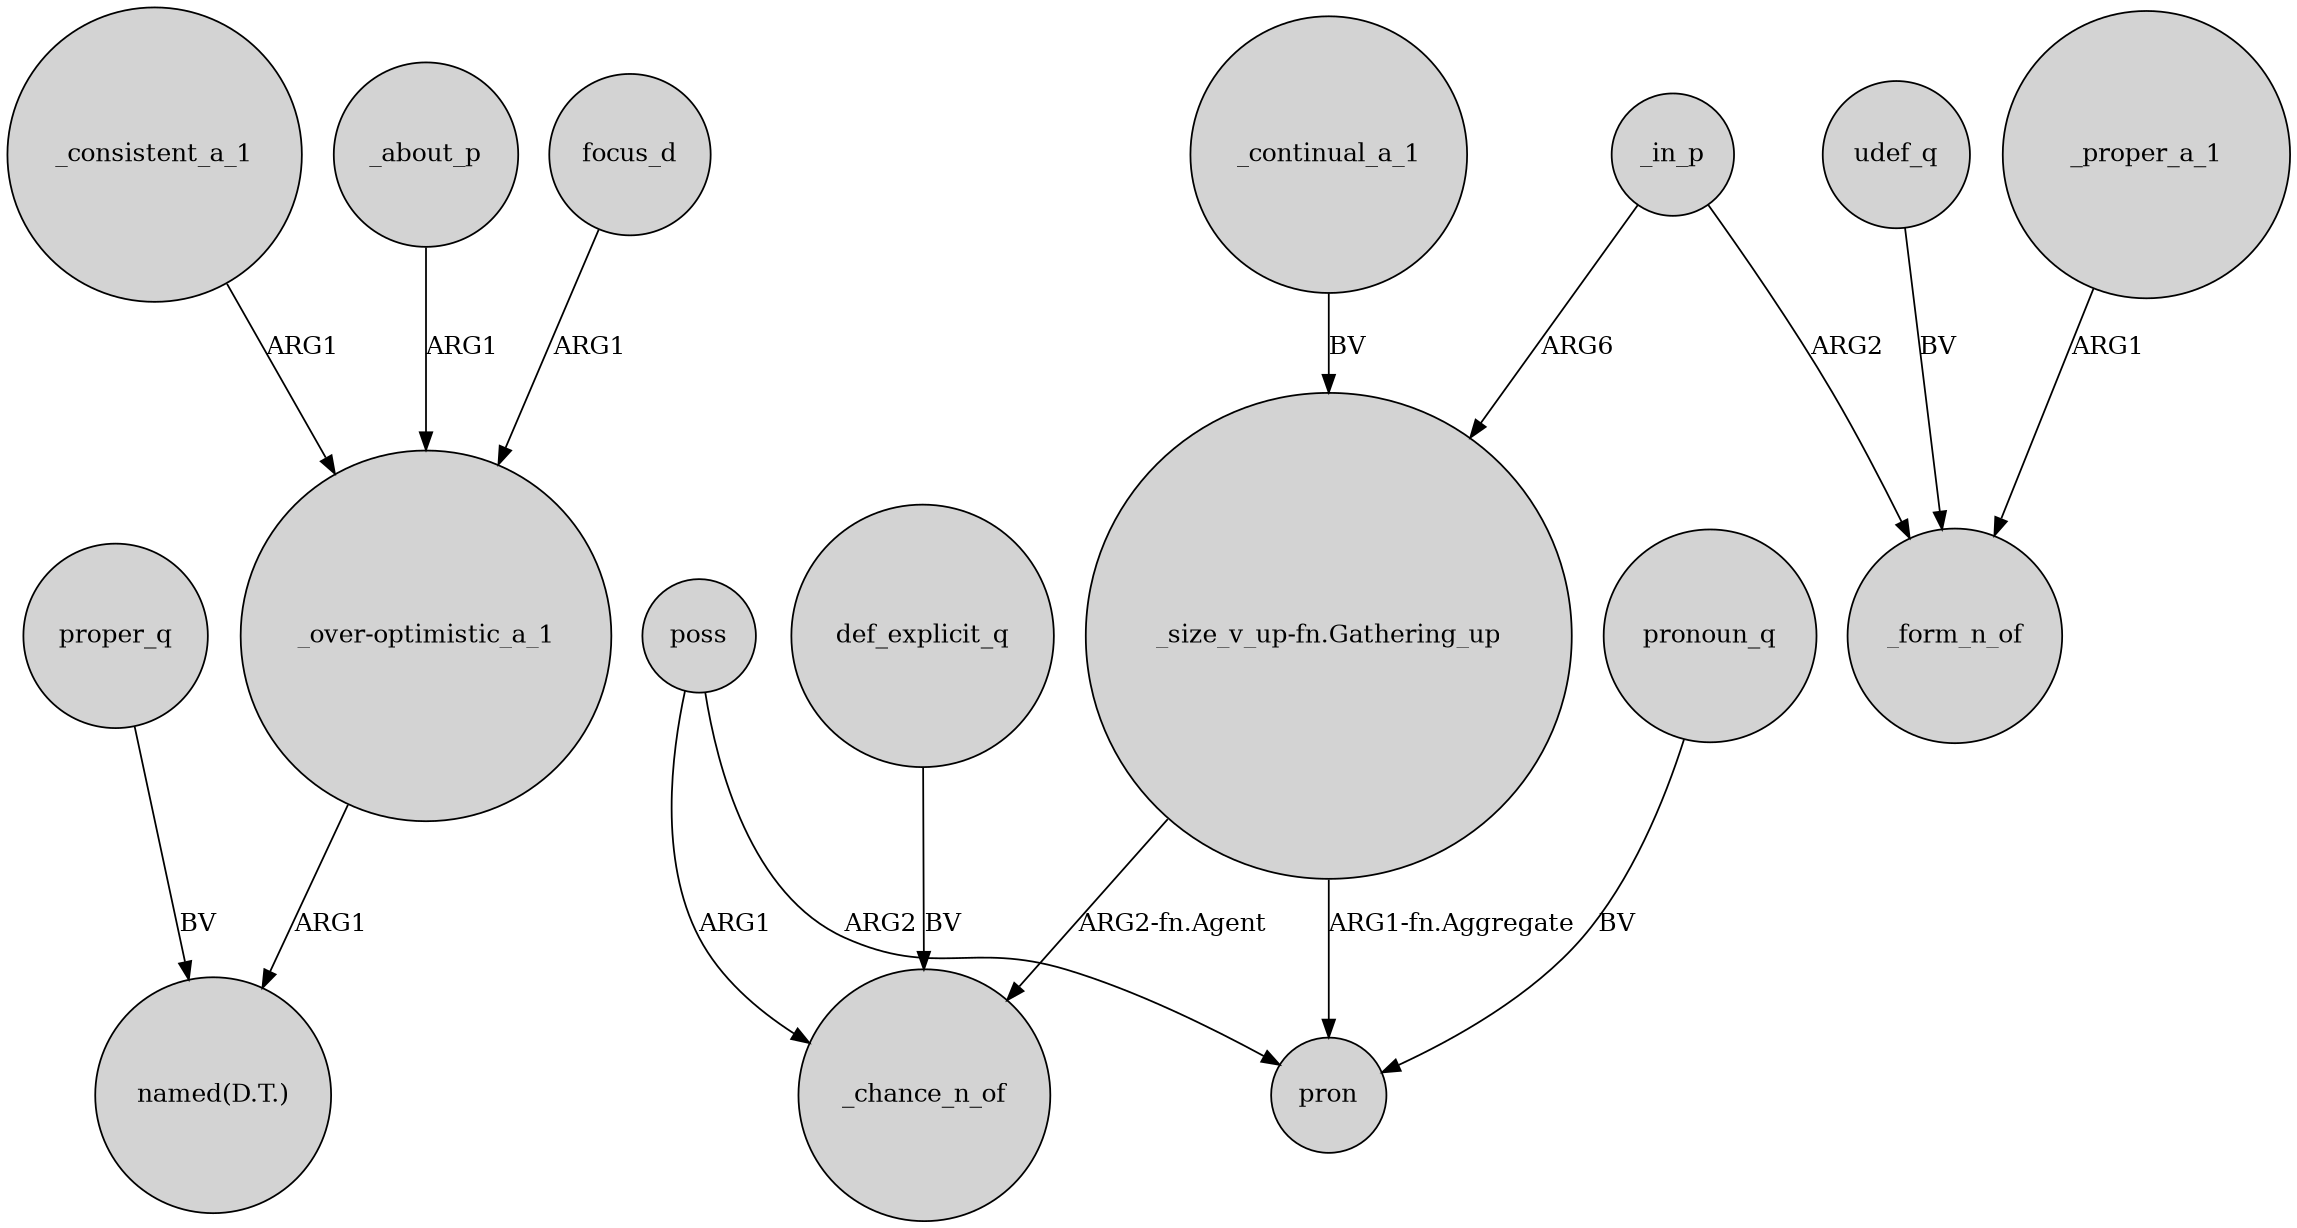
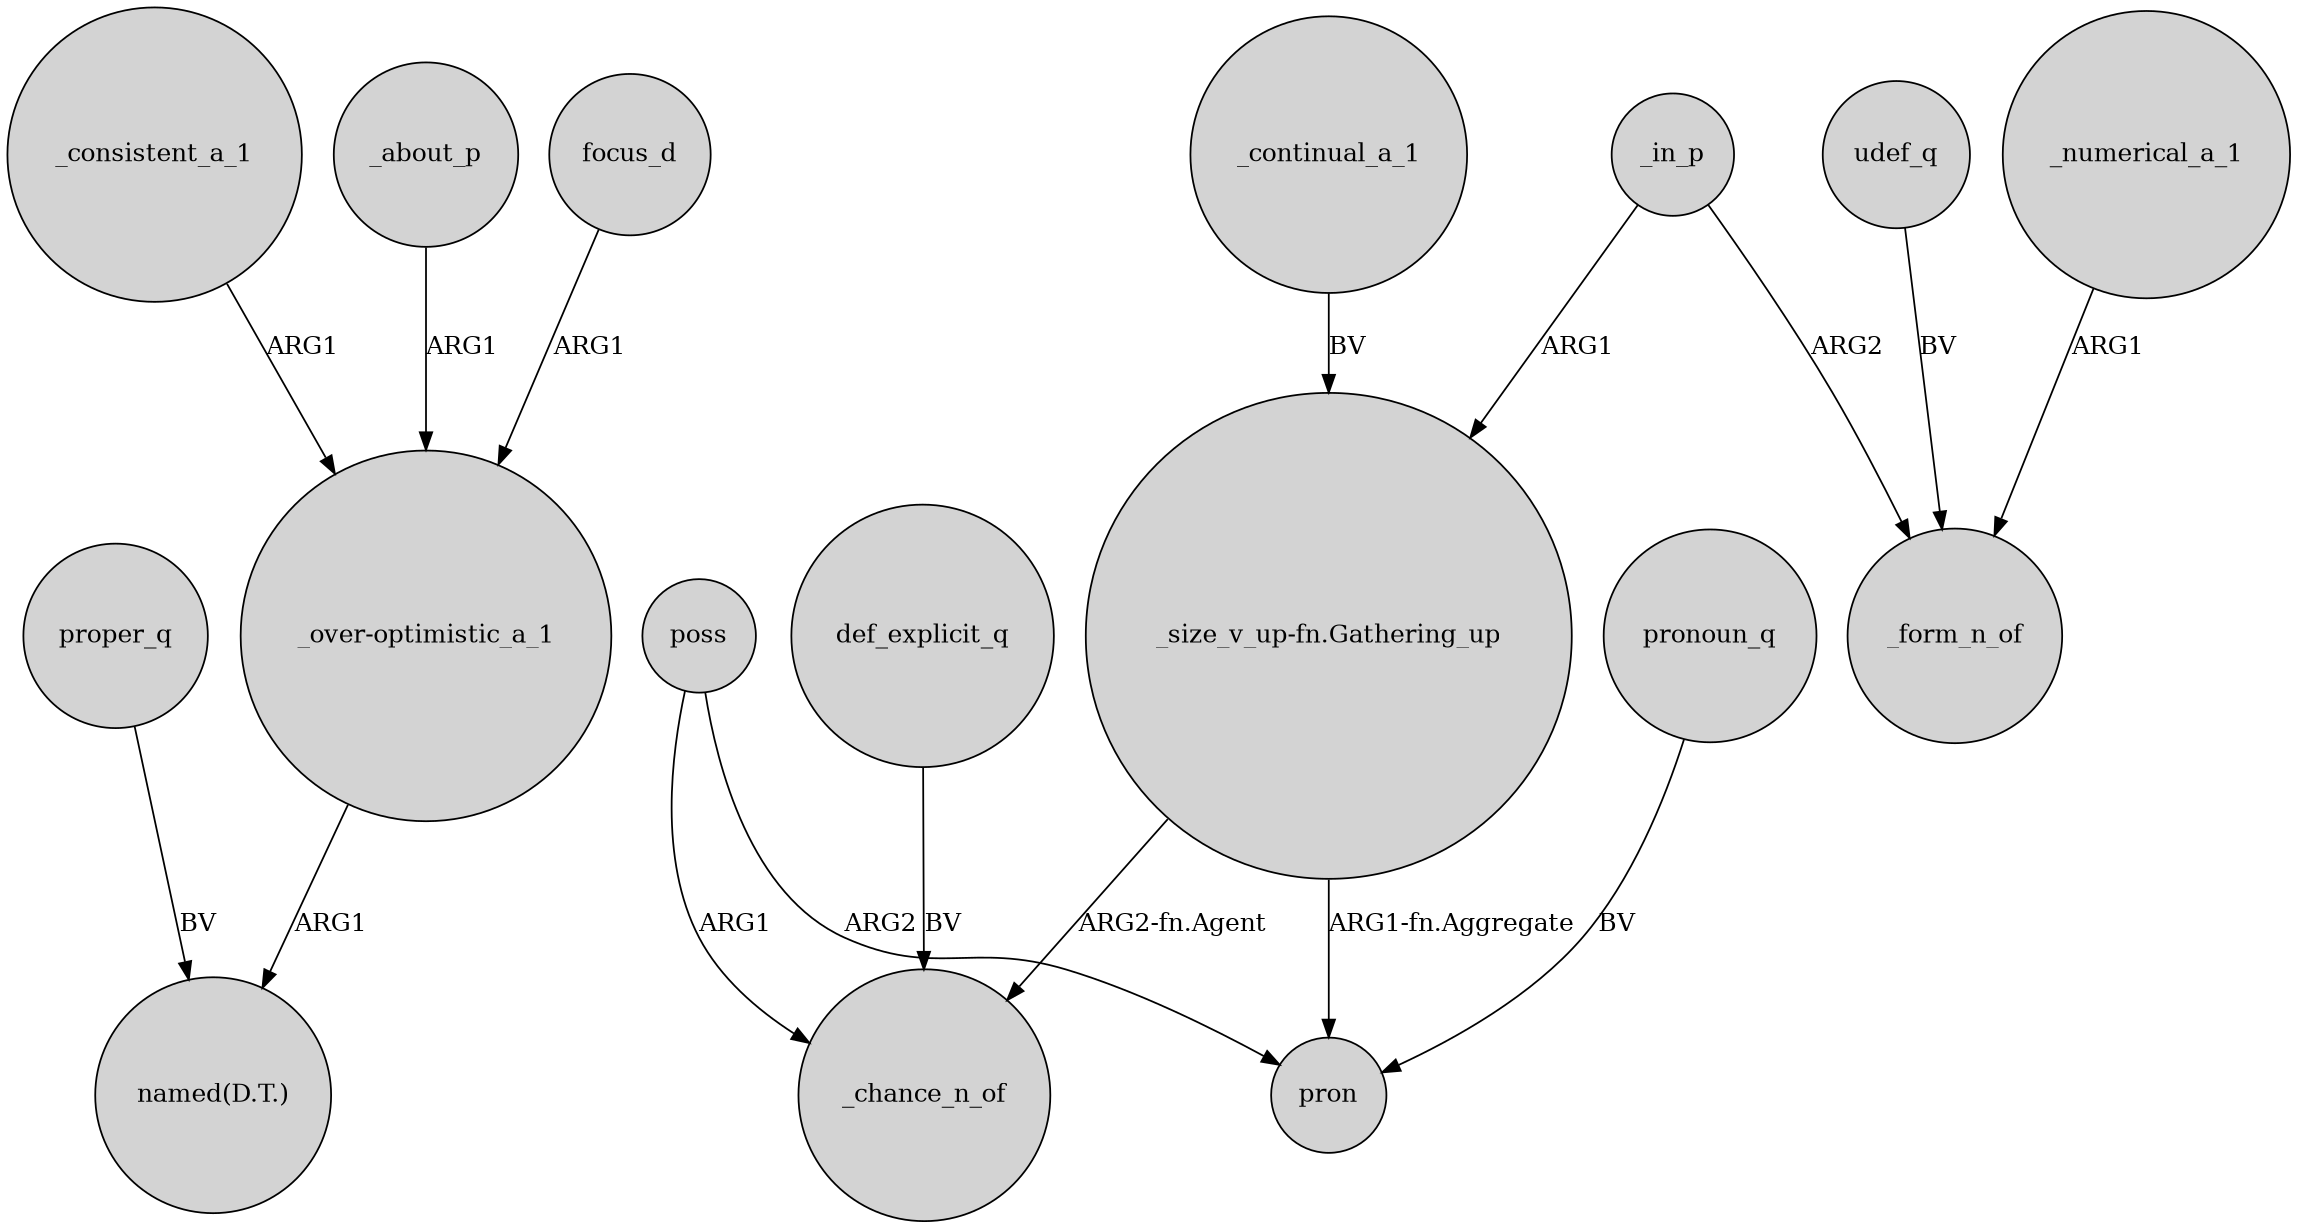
node "_proper_a_1": label "_proper_a_1" -> "_numerical_a_1"
edge "_in_p" -> "_size_v_up-fn.Gathering_up": label "ARG6" -> "ARG1"
